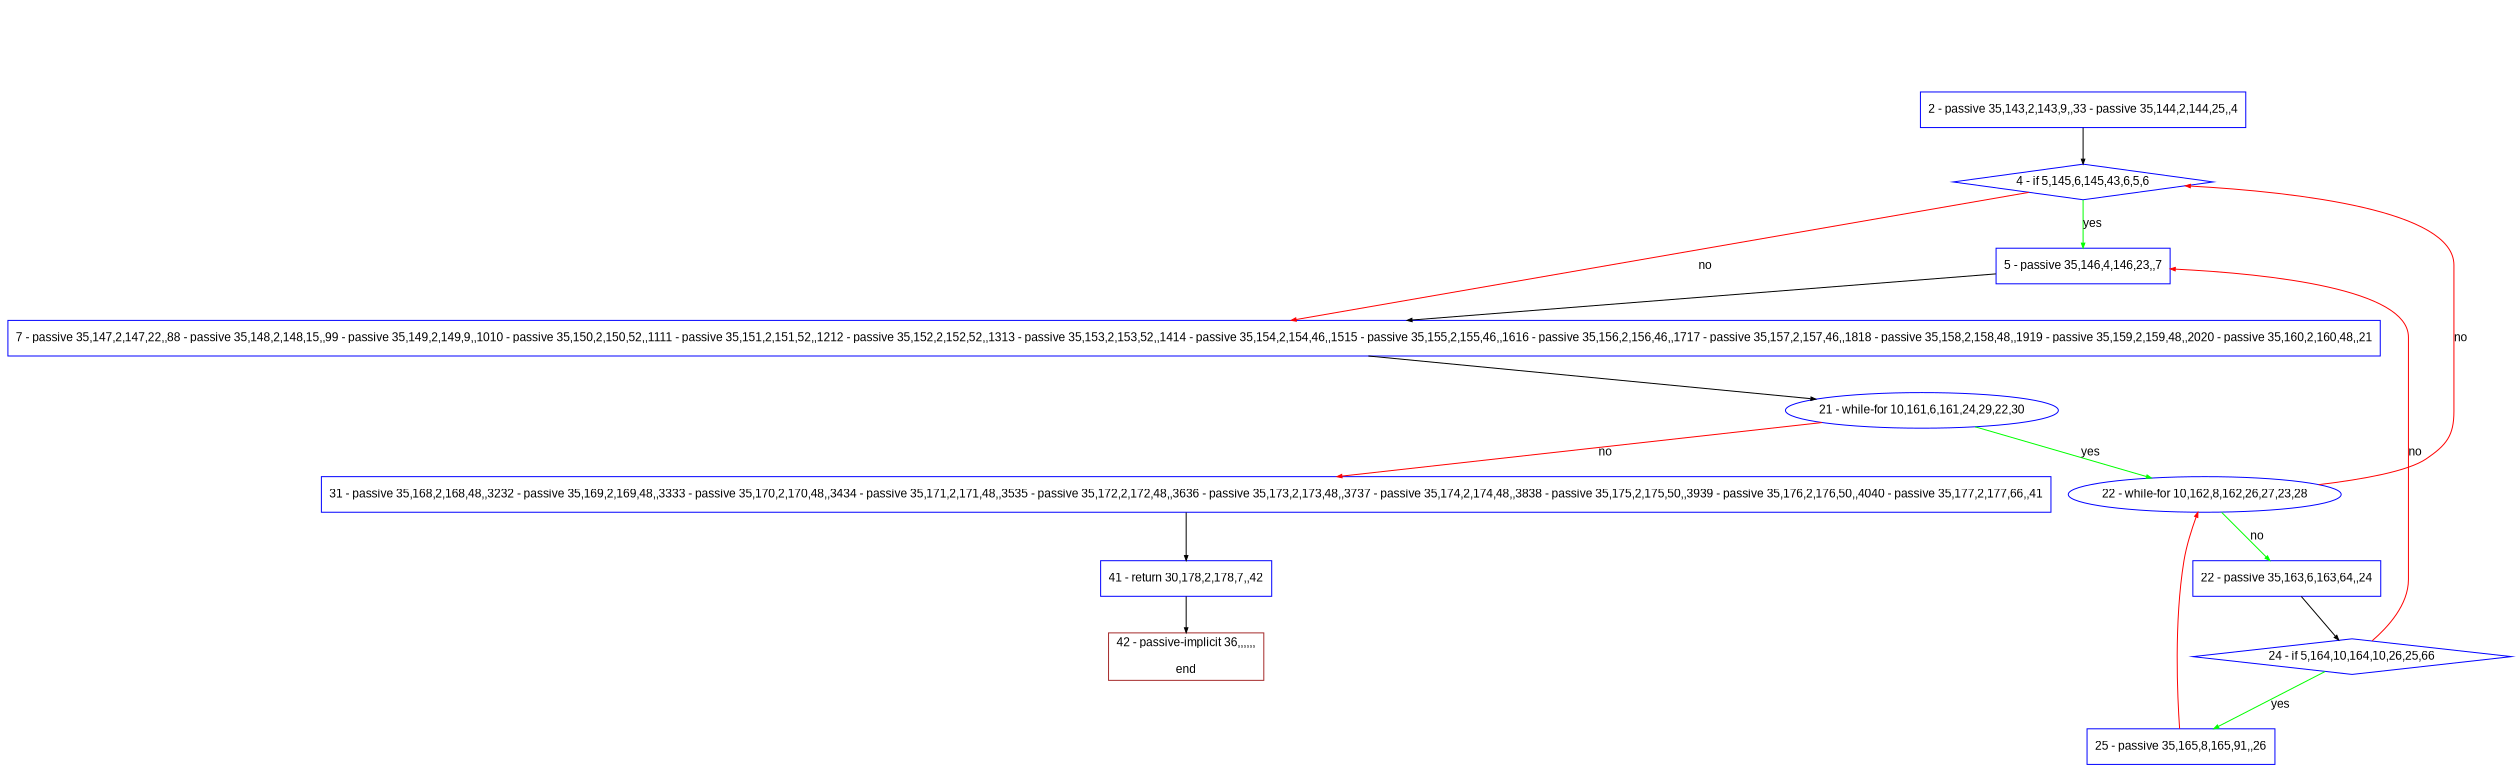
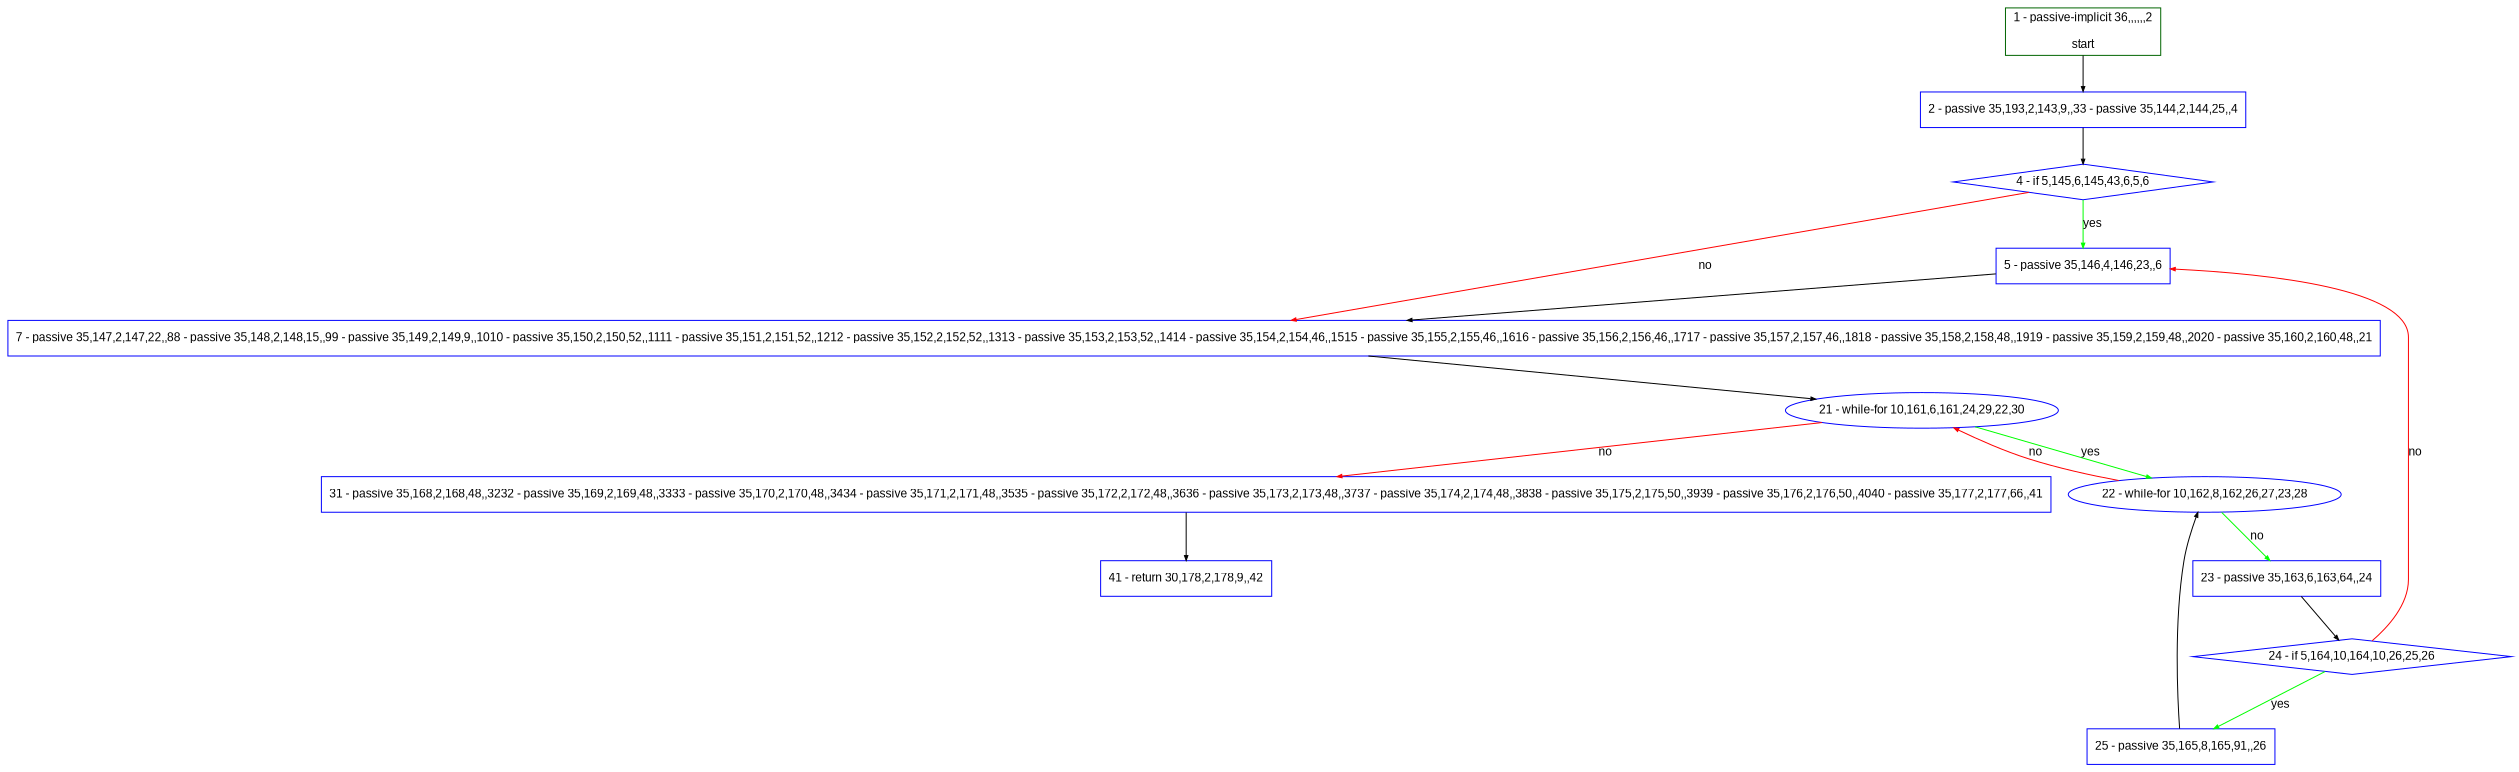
node "1 - passive-implicit 36,,,,,,2 start": added
node "2 - passive 35,143,2,143,9,,33 - passive 35,144,2,144,25,,4": label "2 - passive 35,143,2,143,9,,33 - passive 35,144,2,144,25,,4" -> "2 - passive 35,193,2,143,9,,33 - passive 35,144,2,144,25,,4"
node "5 - passive 35,146,4,146,23,,7": label "5 - passive 35,146,4,146,23,,7" -> "5 - passive 35,146,4,146,23,,6"
edge "22 - while-for 10,162,8,162,26,27,23,28" -> "4 - if 5,145,6,145,43,6,5,6": now "22 - while-for 10,162,8,162,26,27,23,28" -> "21 - while-for 10,161,6,161,24,29,22,30"
node "41 - return 30,178,2,178,7,,42": label "41 - return 30,178,2,178,7,,42" -> "41 - return 30,178,2,178,9,,42"
node "22 - passive 35,163,6,163,64,,24": label "22 - passive 35,163,6,163,64,,24" -> "23 - passive 35,163,6,163,64,,24"
edge "25 - passive 35,165,8,165,91,,26" -> "22 - while-for 10,162,8,162,26,27,23,28": color #ff0000 -> #000000
node "42 - passive-implicit 36,,,,,, end": removed
node "24 - if 5,164,10,164,10,26,25,66": label "24 - if 5,164,10,164,10,26,25,66" -> "24 - if 5,164,10,164,10,26,25,26"
